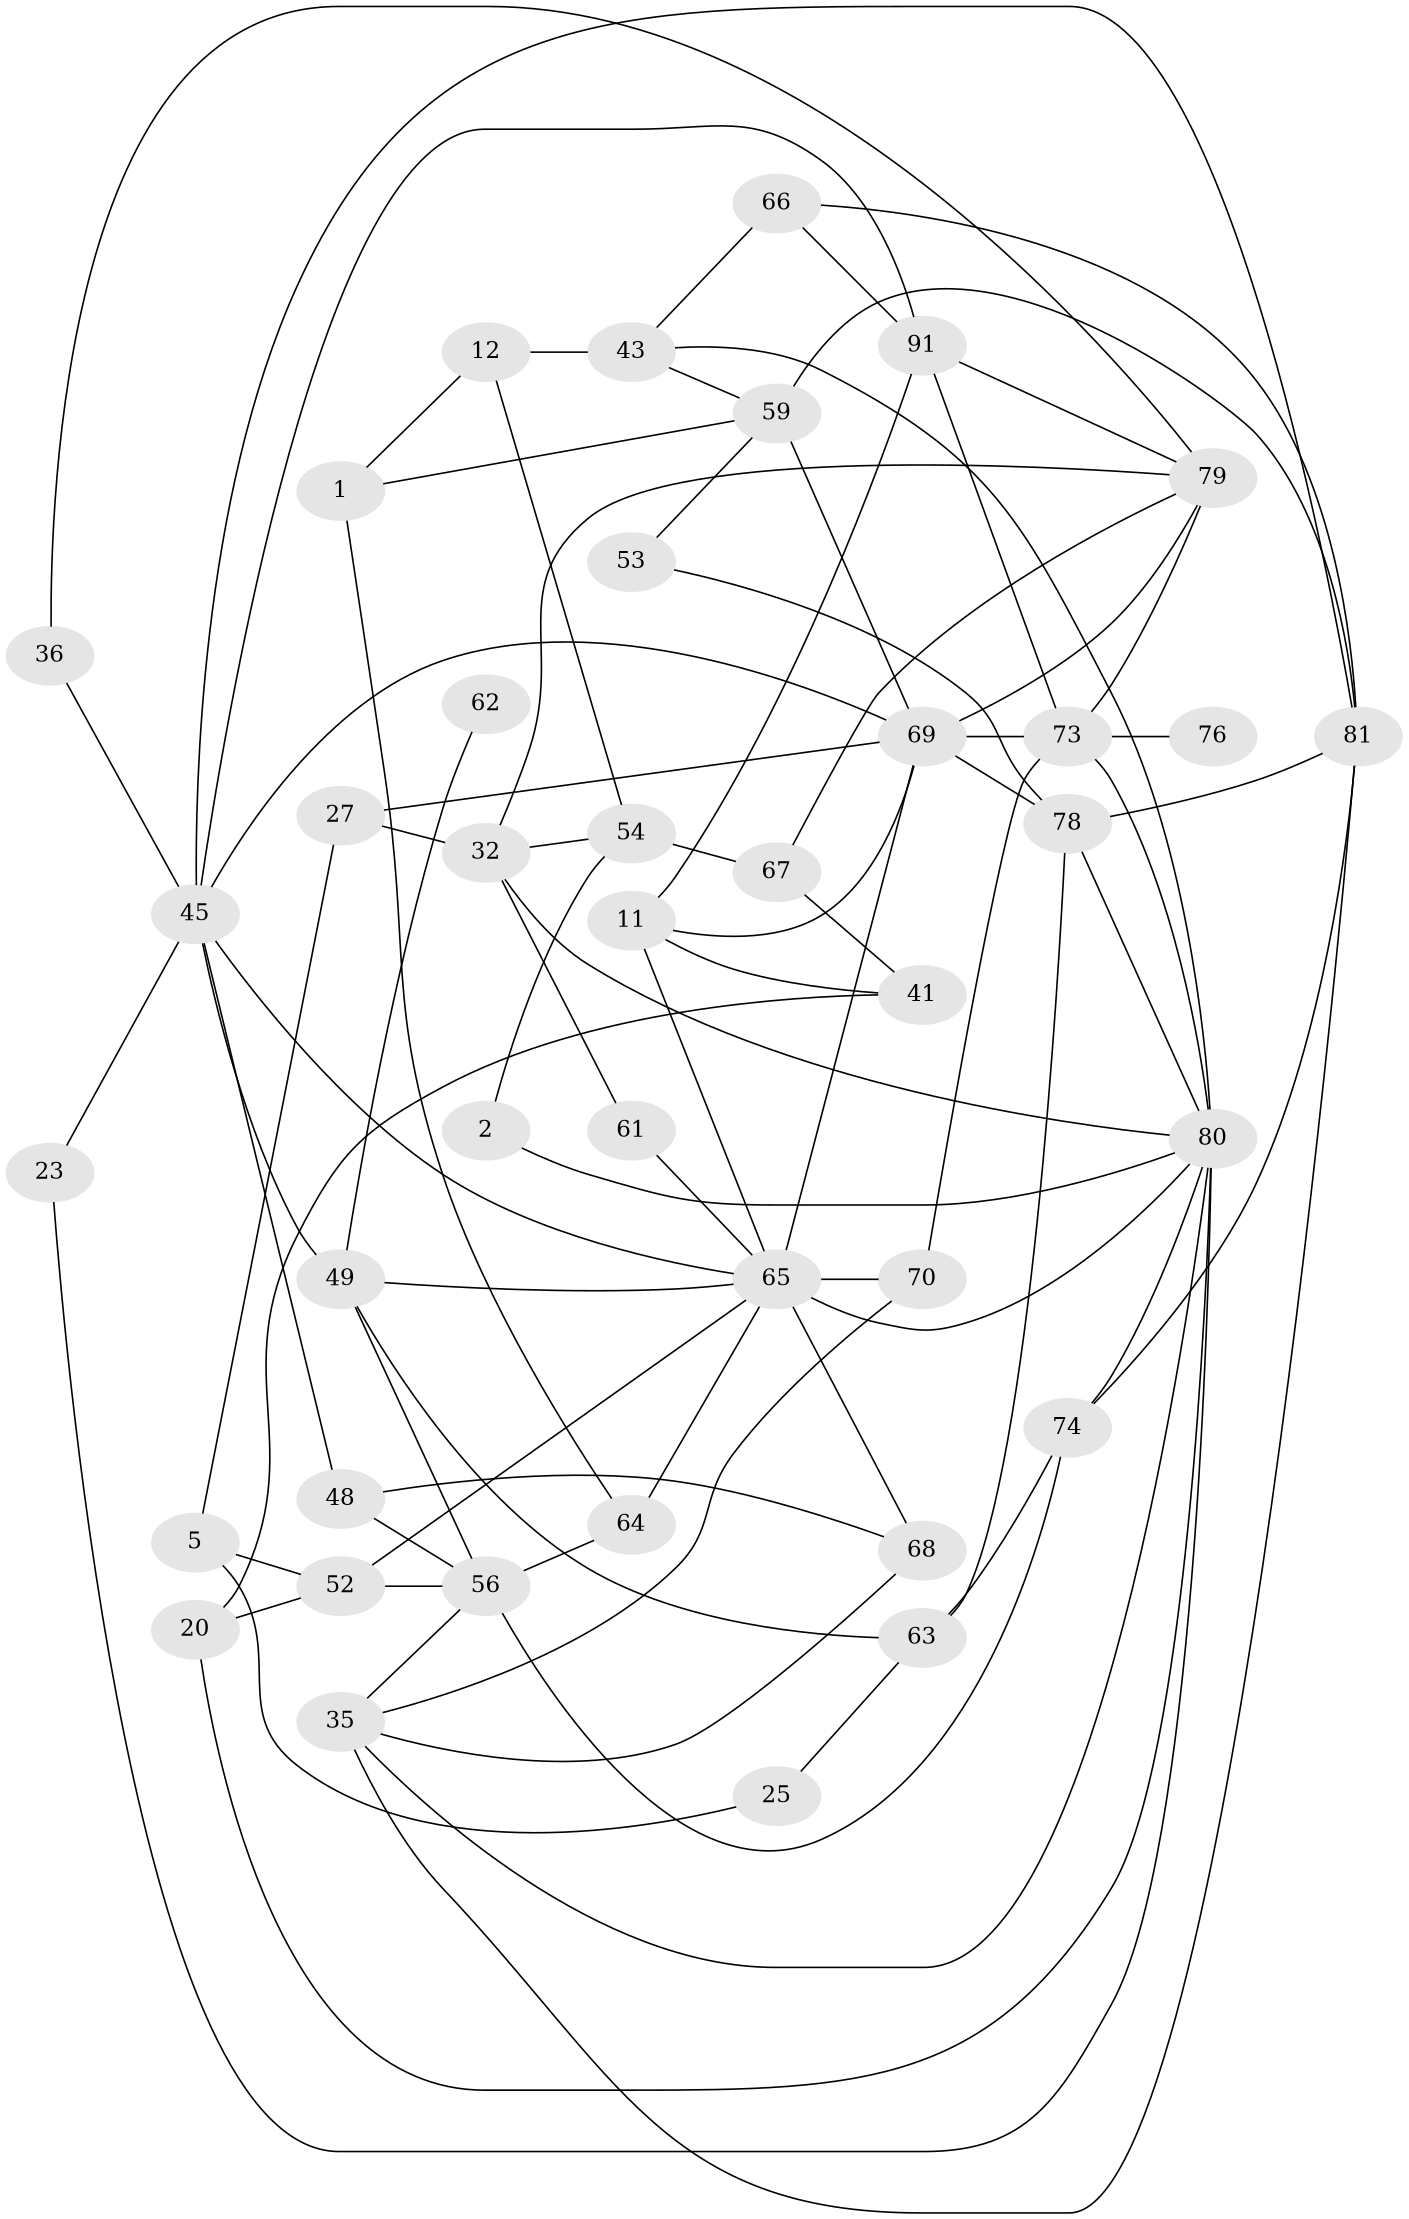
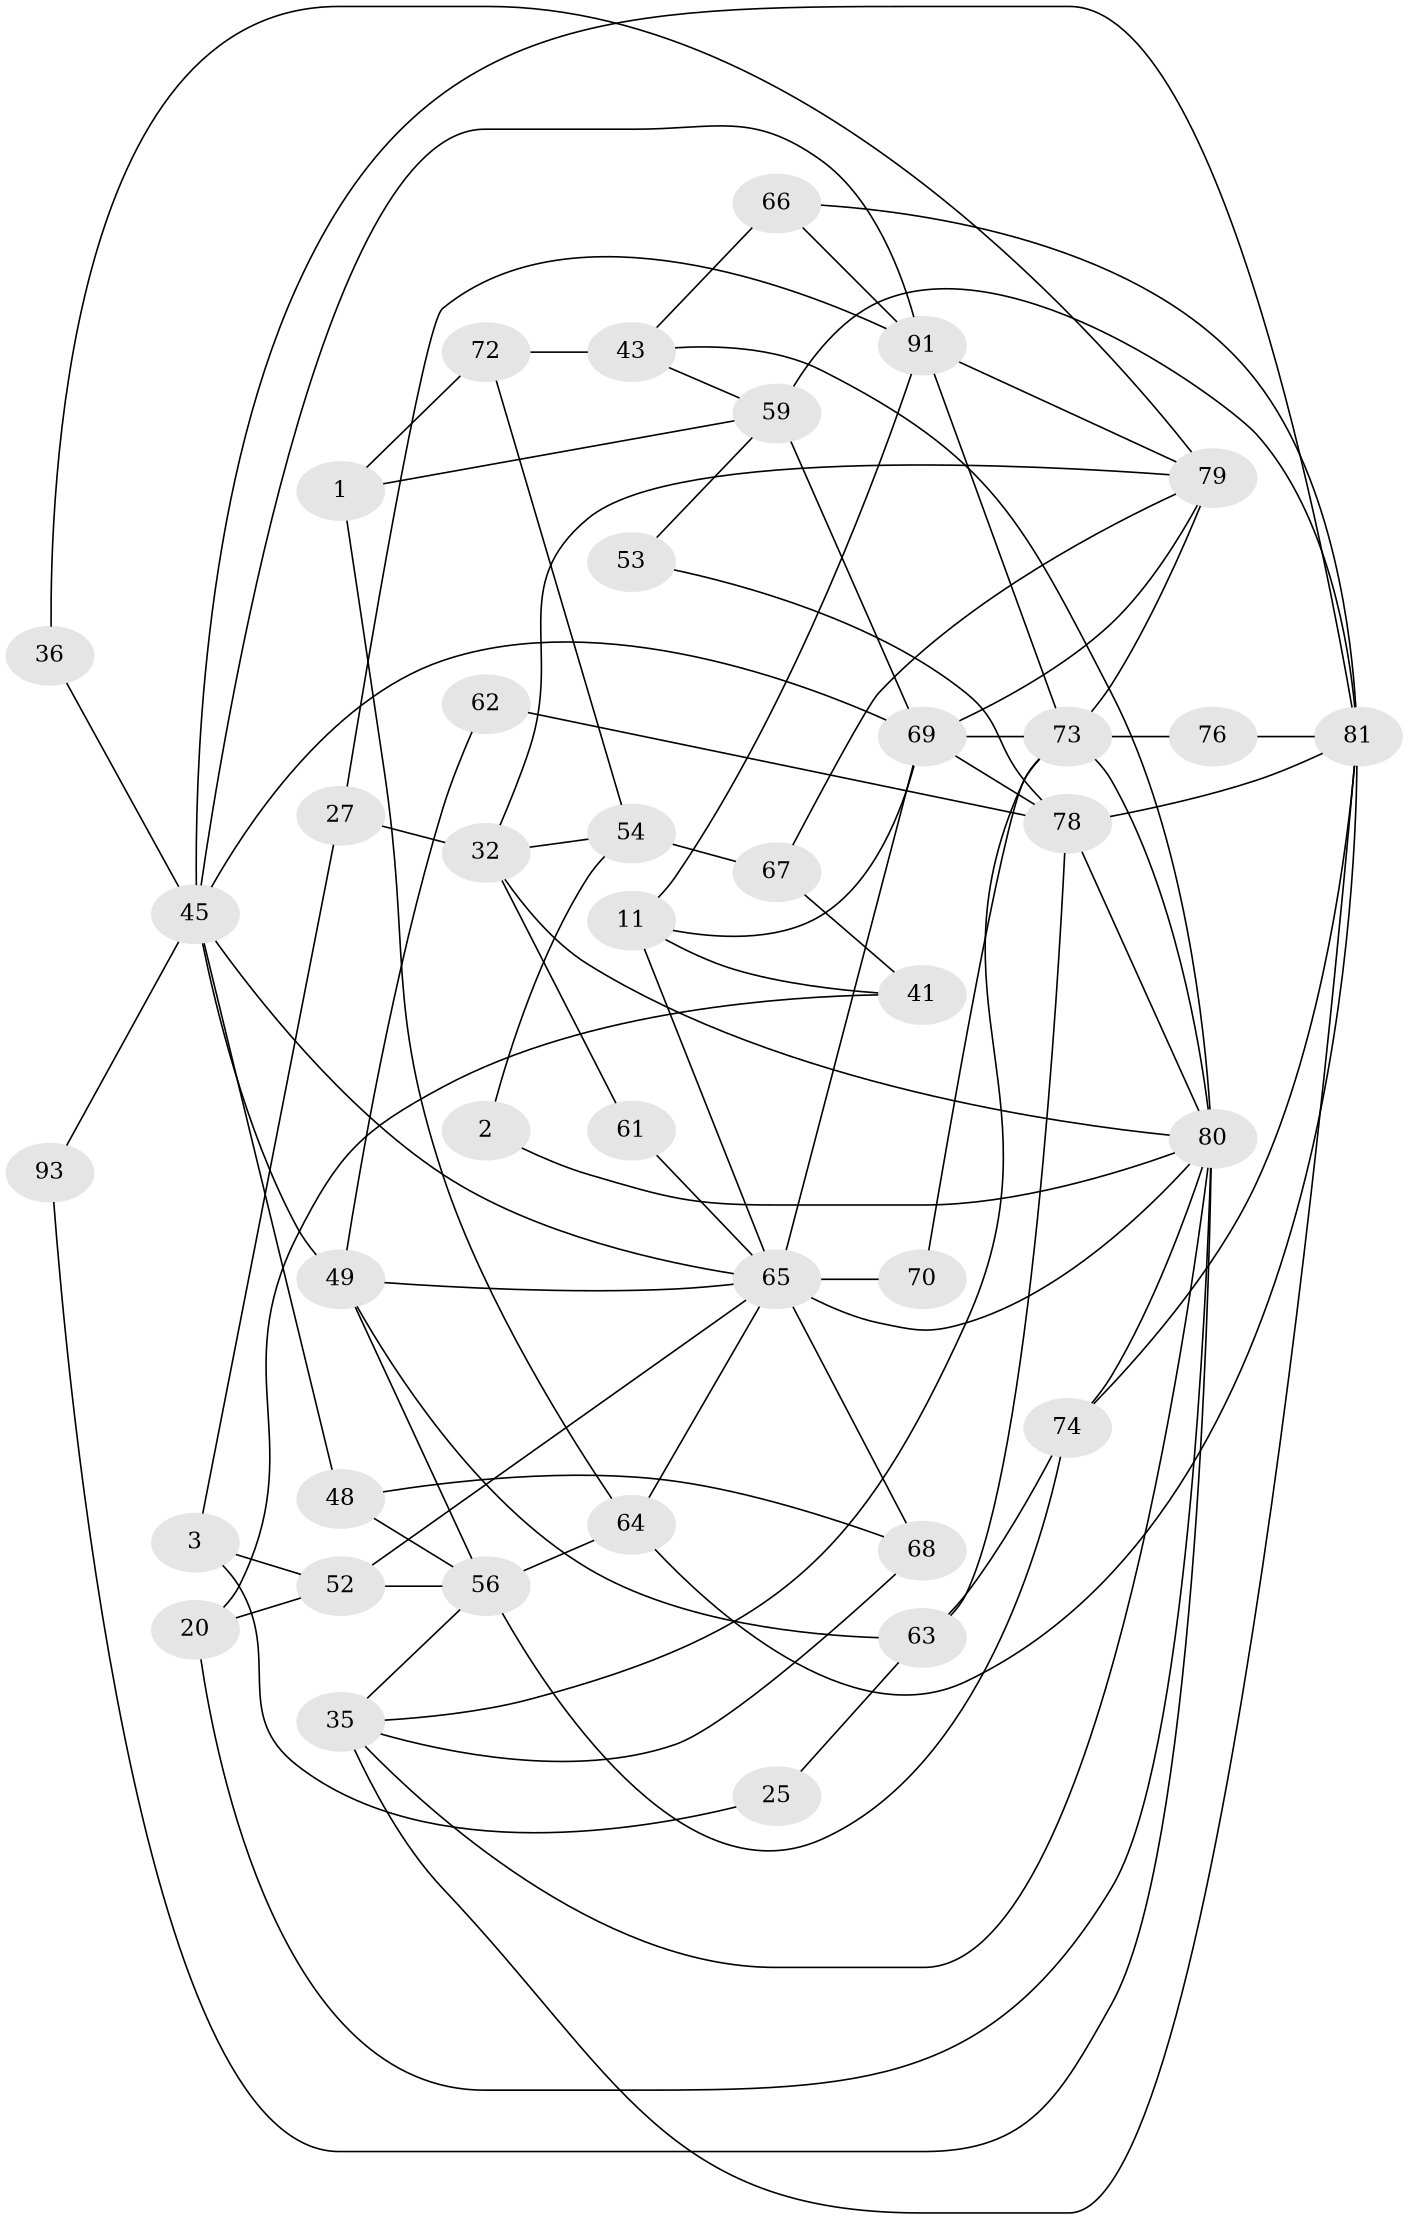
node "12": label "12" -> "72"
edge "76" -- "81": added
edge "62" -- "78": added
edge "69" -- "27": now "91" -- "27"
node "23": label "23" -> "93"
edge "81" -- "64": added
node "5": label "5" -> "3"
edge "70" -- "35": now "73" -- "35"
